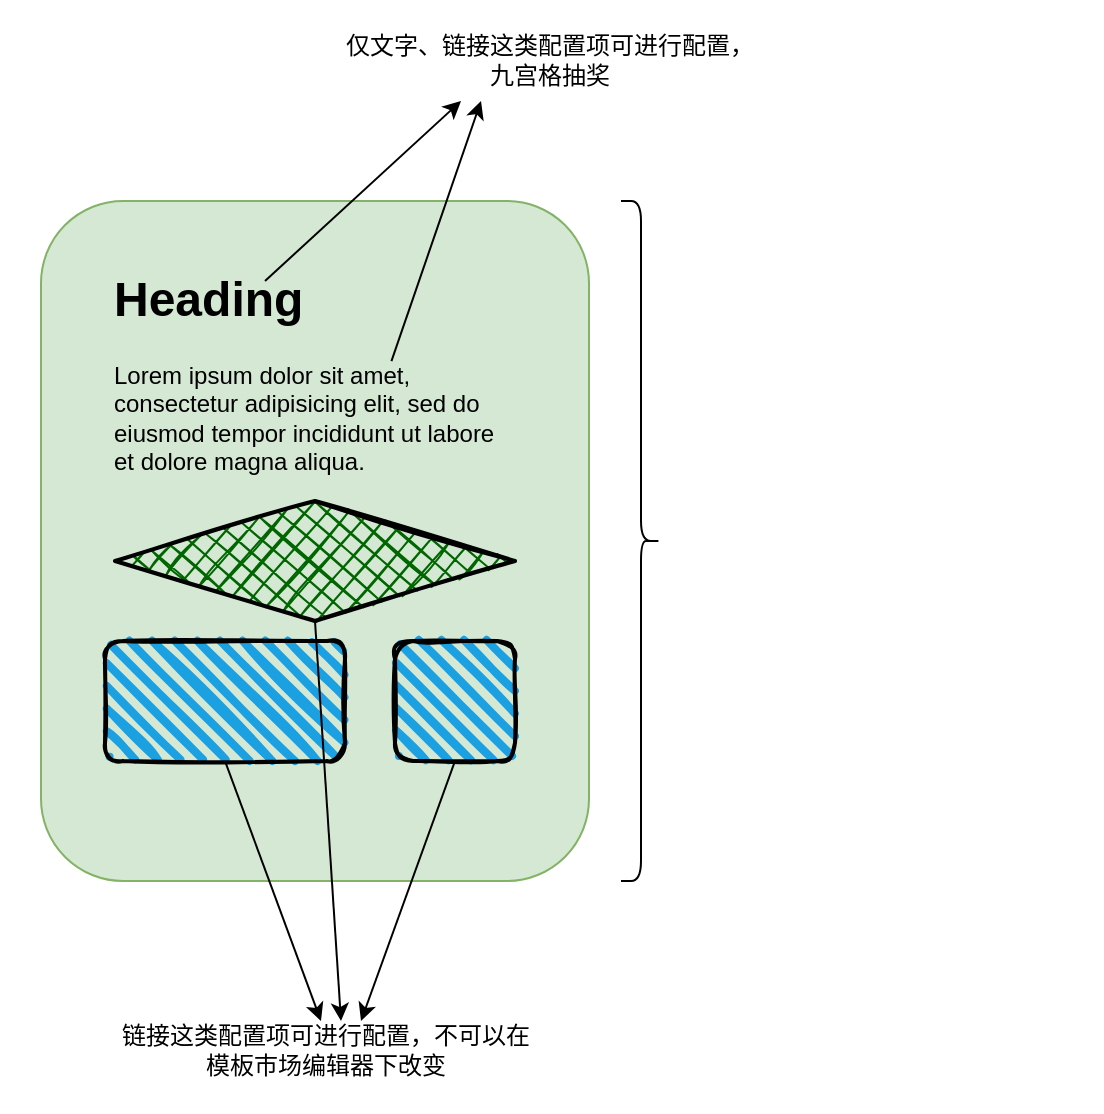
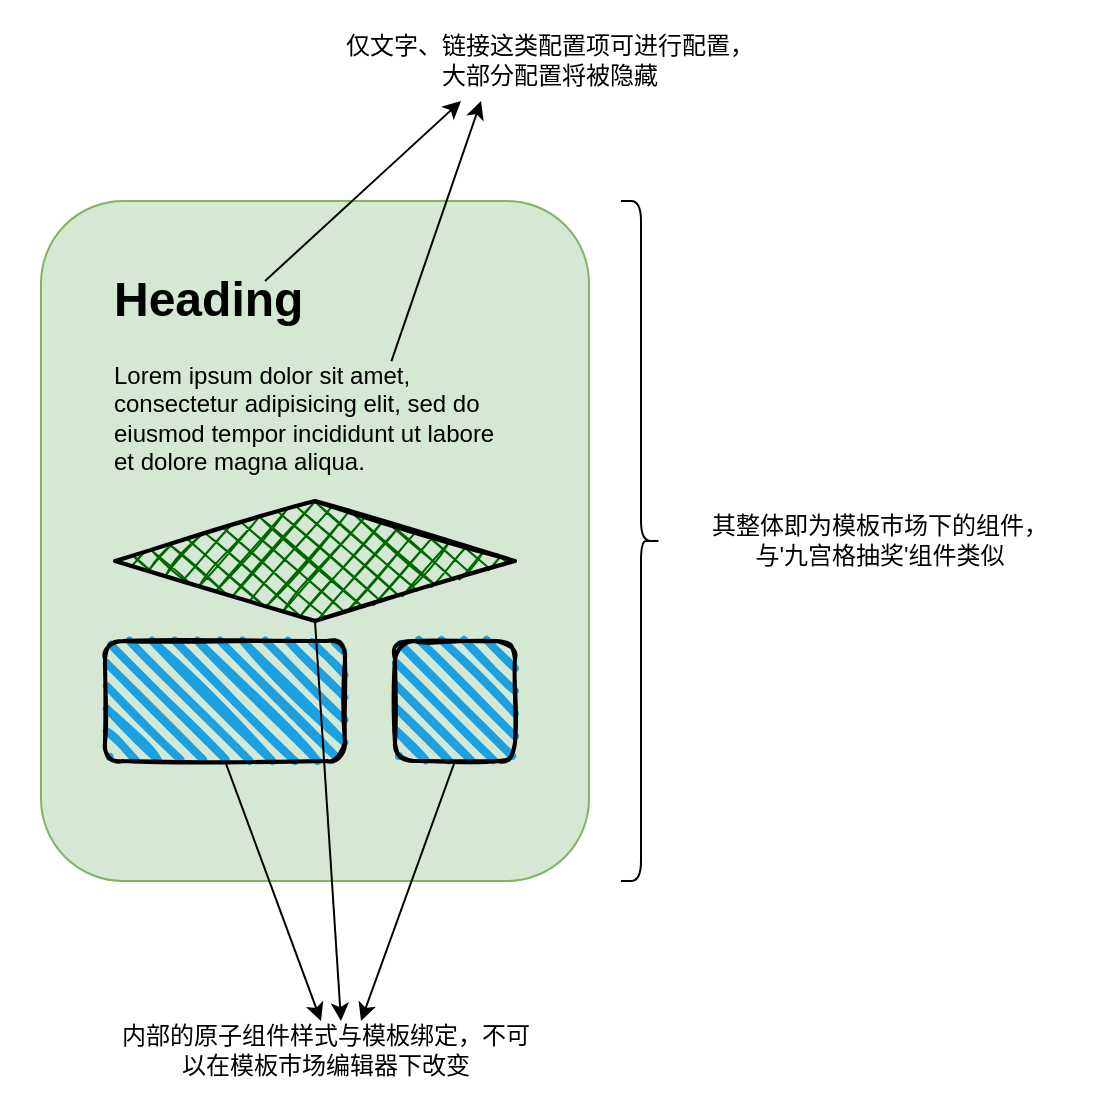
node "仅文字、链接这类配置项可进行配置，九宫格抽奖": label "仅文字、链接这类配置项可进行配置，九宫格抽奖" -> "仅文字、链接这类配置项可进行配置，大部分配置将被隐藏"
node "其整体即为模板市场下的组件，与'九宫格抽奖'组件类似": added
node "链接这类配置项可进行配置，不可以在模板市场编辑器下改变": label "链接这类配置项可进行配置，不可以在模板市场编辑器下改变" -> "内部的原子组件样式与模板绑定，不可以在模板市场编辑器下改变"
